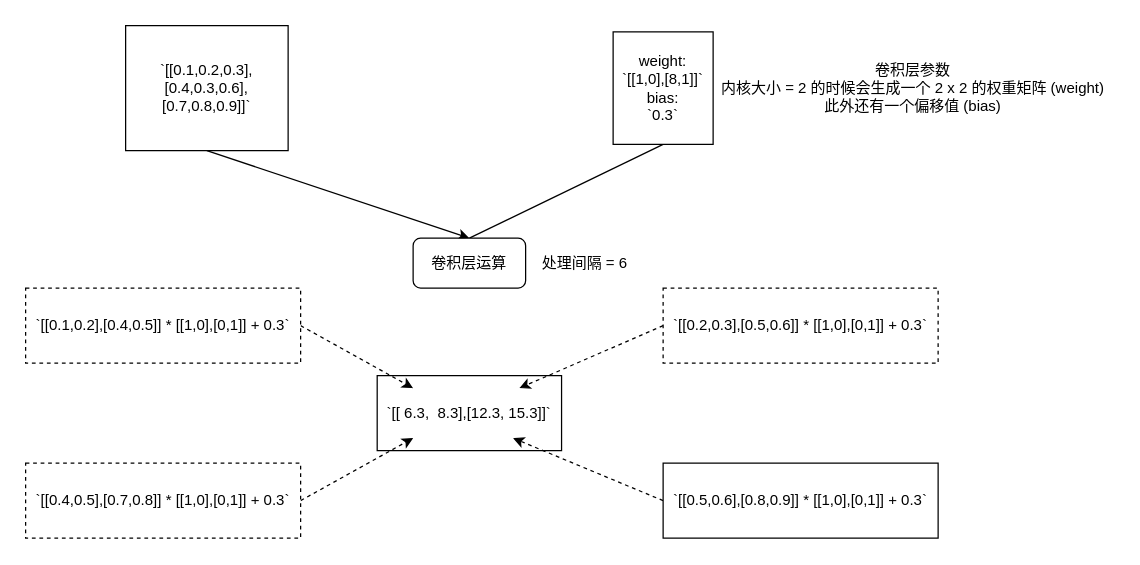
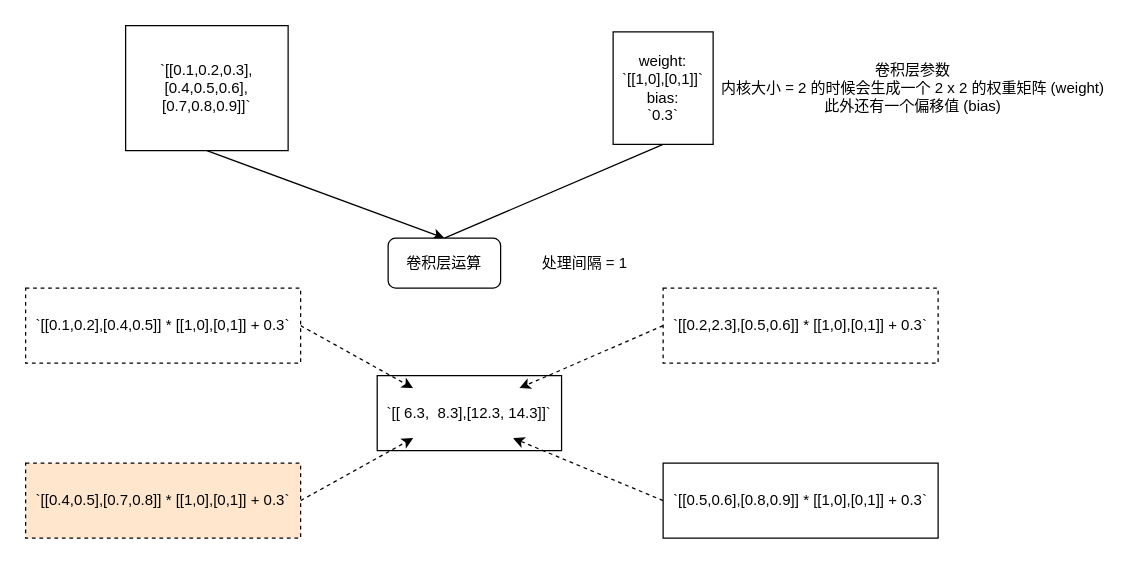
node "`[[0.1,0.2,0.3],[0.4,0.3,0.6],[0.7,0.8,0.9]]`": label "`[[0.1,0.2,0.3],[0.4,0.3,0.6],[0.7,0.8,0.9]]`" -> "`[[0.1,0.2,0.3],[0.4,0.5,0.6],[0.7,0.8,0.9]]`"
node "weight: `[[1,0],[8,1]]` bias: `0.3`": label "weight: `[[1,0],[8,1]]` bias: `0.3`" -> "weight: `[[1,0],[0,1]]` bias: `0.3`"
node "卷积层运算": moved (469, 263) -> (444, 263)
node "处理间隔 = 6": label "处理间隔 = 6" -> "处理间隔 = 1"
node "`[[0.2,0.3],[0.5,0.6]] * [[1,0],[0,1]] + 0.3`": label "`[[0.2,0.3],[0.5,0.6]] * [[1,0],[0,1]] + 0.3`" -> "`[[0.2,2.3],[0.5,0.6]] * [[1,0],[0,1]] + 0.3`"
node "`[[ 6.3, 8.3],[12.3, 15.3]]`": label "`[[ 6.3, 8.3],[12.3, 15.3]]`" -> "`[[ 6.3, 8.3],[12.3, 14.3]]`"
node "`[[0.4,0.5],[0.7,0.8]] * [[1,0],[0,1]] + 0.3`": fillcolor #ffffff -> #ffe6cc
